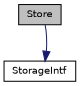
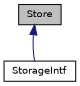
edge "Store" -> "StorageIntf": reversed
